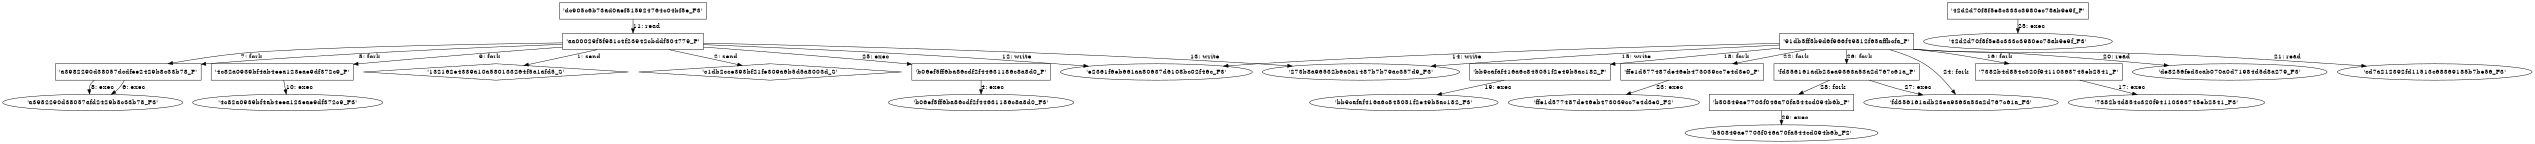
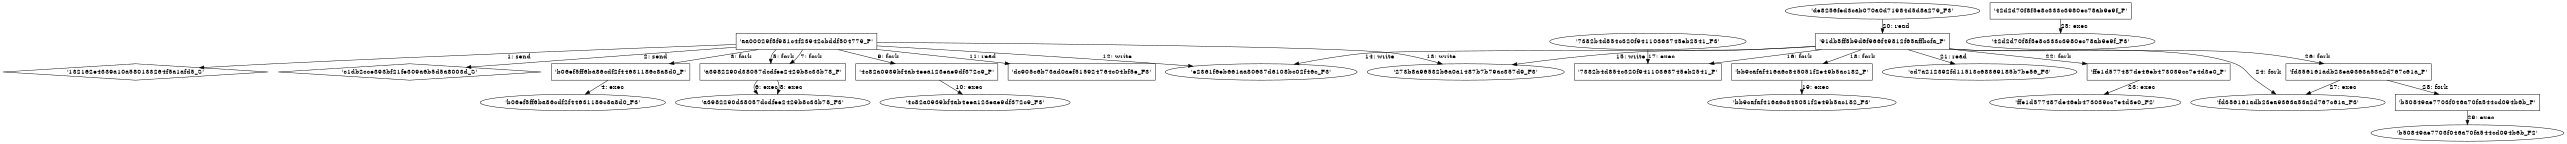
edge "'dc905c6b73ad0aef515924764c04bf5e_F3'" -> "'aa00029f5f981c4f23942cbddf504779_P'": reversed
edge "'91db5ff5b9d6f966f49812f65affbcfa_P'" -> "'de8256fed3cab070a0d71984d5d8a279_F3'": reversed
edge "'aa00029f5f981c4f23942cbddf504779_P'" -> "'b06ef5ff6ba86cdf2f44631186c8a8d0_P'": label "25: exec" -> "3: fork"
edge "'7382b4d854c320f94110363745eb2541_P'" -> "'7382b4d854c320f94110363745eb2541_F3'": reversed
node "'a3982290d38057afd2429b8c33b78_F3'": label "'a3982290d38057afd2429b8c33b78_F3'" -> "'a3982290d38057dcdfee2429b8c33b78_F3'"
